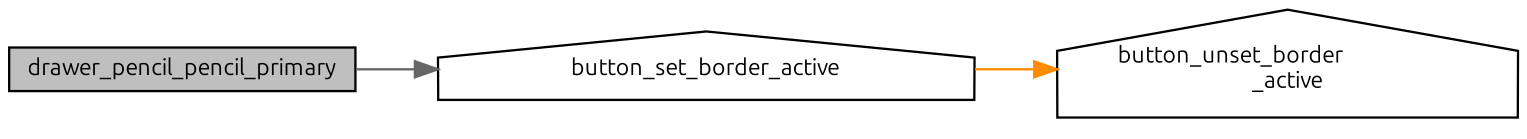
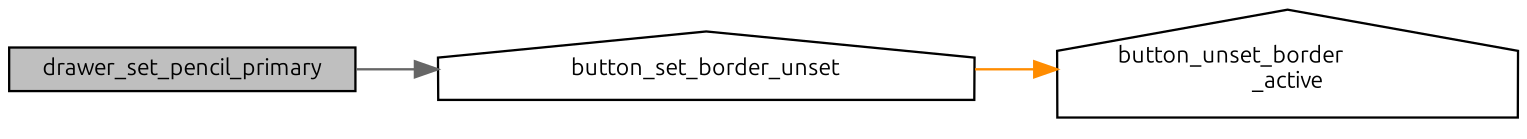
node "drawer_pencil_pencil_primary": label "drawer_pencil_pencil_primary" -> "drawer_set_pencil_primary"
node "button_set_border_active": label "button_set_border_active" -> "button_set_border_unset"
